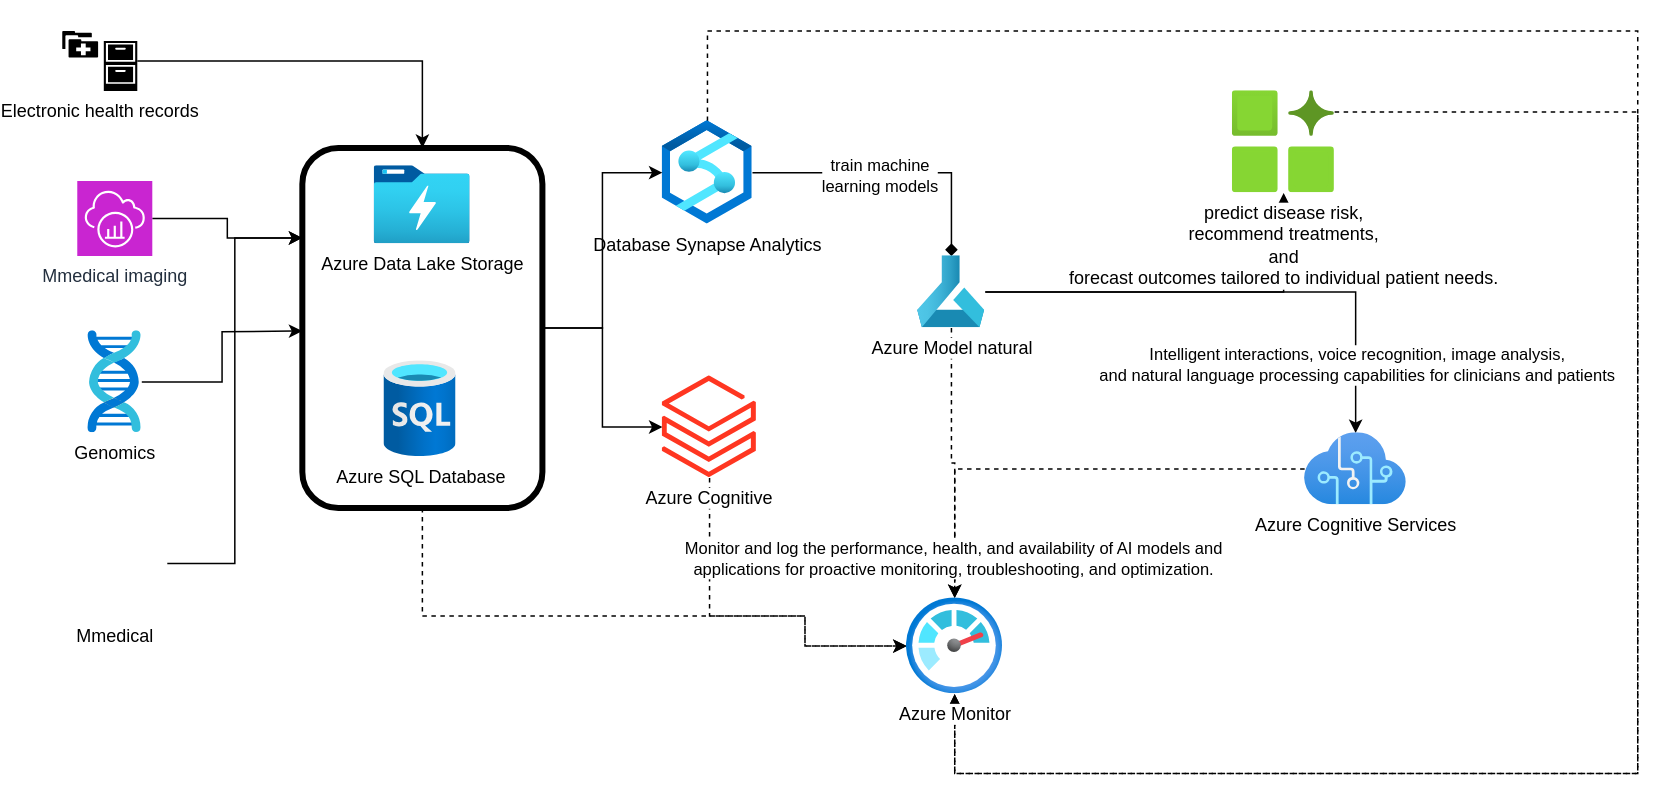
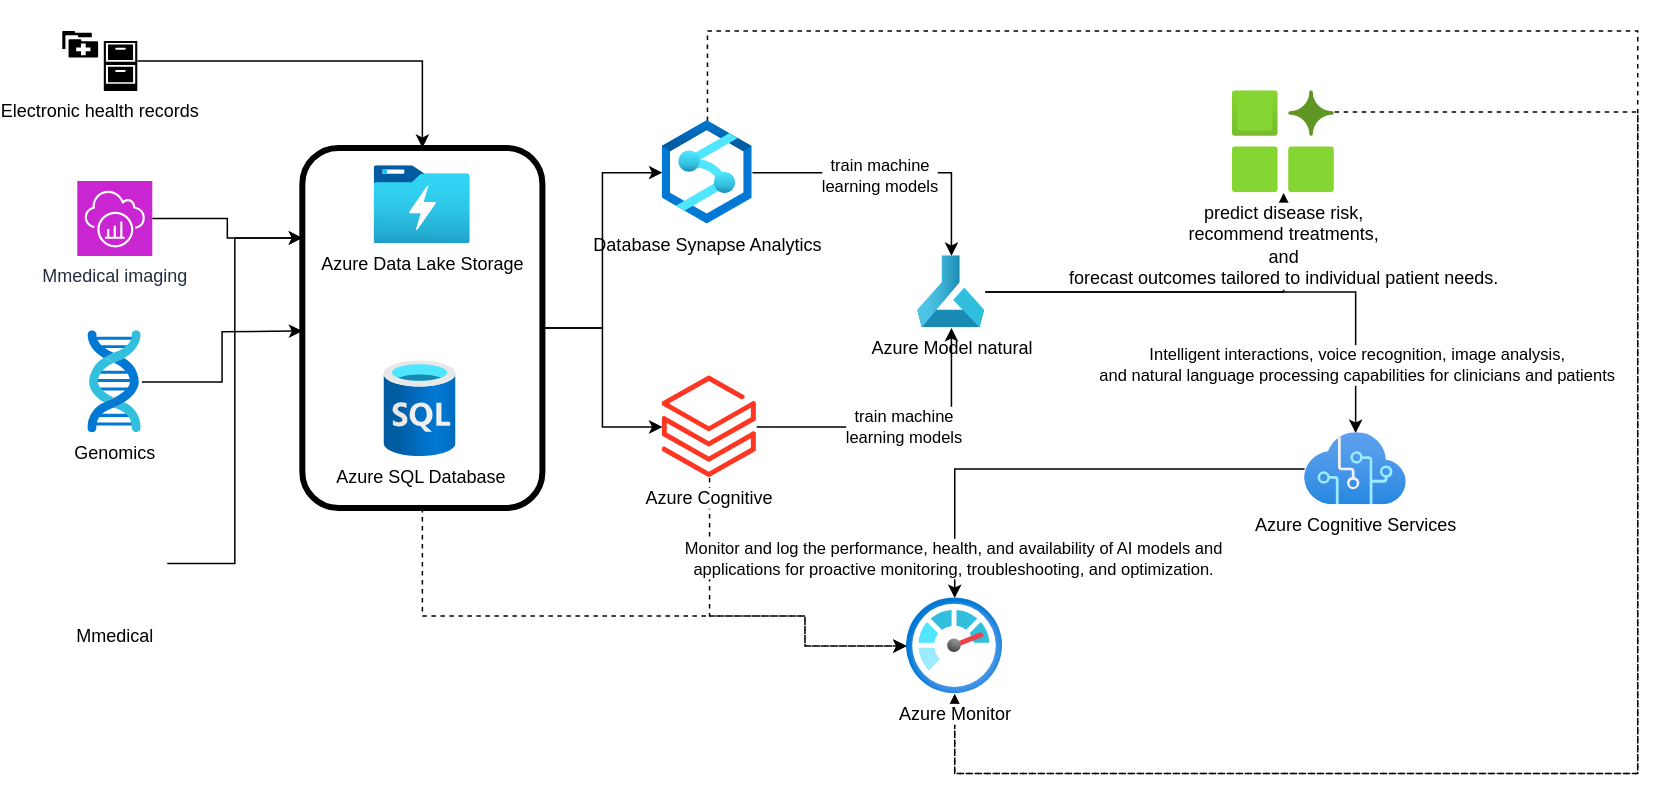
edge "Database Synapse Analytics" -> "Azure Model natural": arrowhead diamond -> classic
edge "Azure Cognitive" -> "Azure Model natural": added, label "train machine learning models"
edge "Azure Model natural" -> "Azure Monitor": removed
edge "Azure Cognitive Services" -> "Azure Monitor": style dashed -> solid
